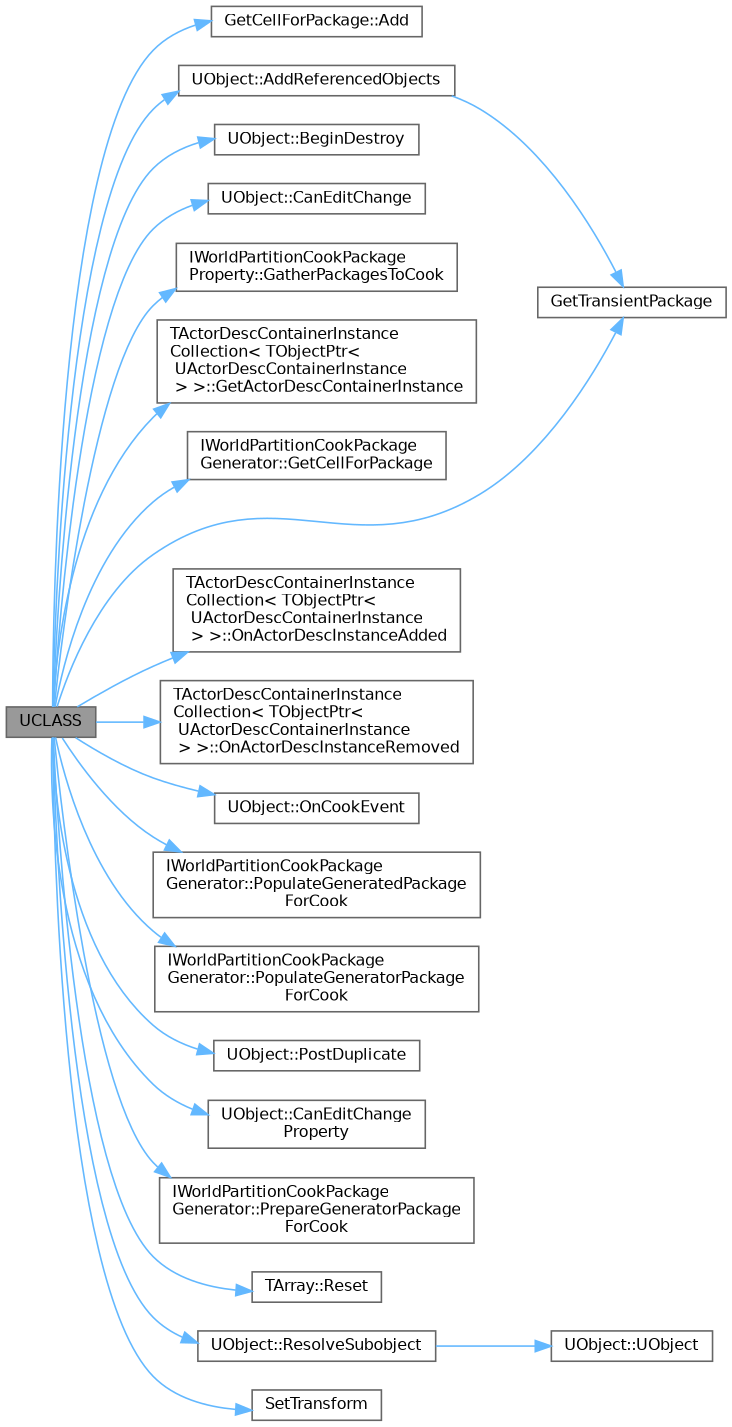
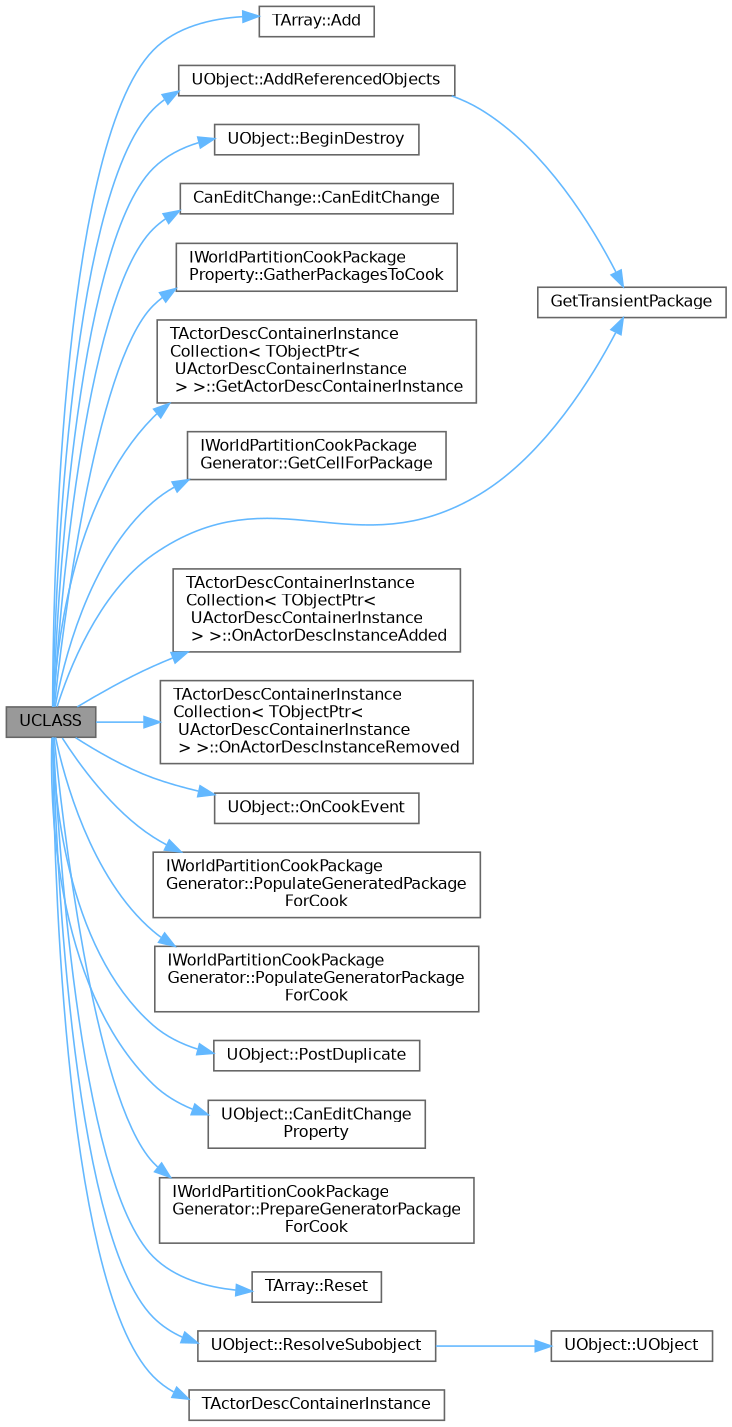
node "GetCellForPackage::Add": label "GetCellForPackage::Add" -> "TArray::Add"
node "UObject::CanEditChange": label "UObject::CanEditChange" -> "CanEditChange::CanEditChange"
node "SetTransform": label "SetTransform" -> "TActorDescContainerInstance"
